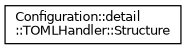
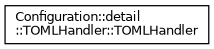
node "Configuration::detail ::TOMLHandler::Structure": label "Configuration::detail ::TOMLHandler::Structure" -> "Configuration::detail ::TOMLHandler::TOMLHandler"
